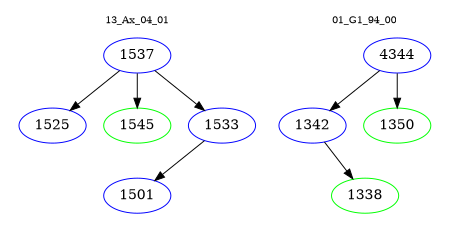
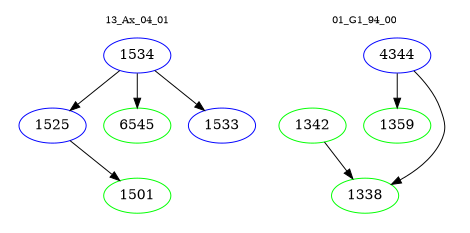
node "1537": label "1537" -> "1534"
edge "4344" -> "1342": now "4344" -> "1338"
node "1545": label "1545" -> "6545"
node "1342": color blue -> green
node "1350": label "1350" -> "1359"
edge "1533" -> "1501": now "1525" -> "1501"
node "1501": color blue -> green
